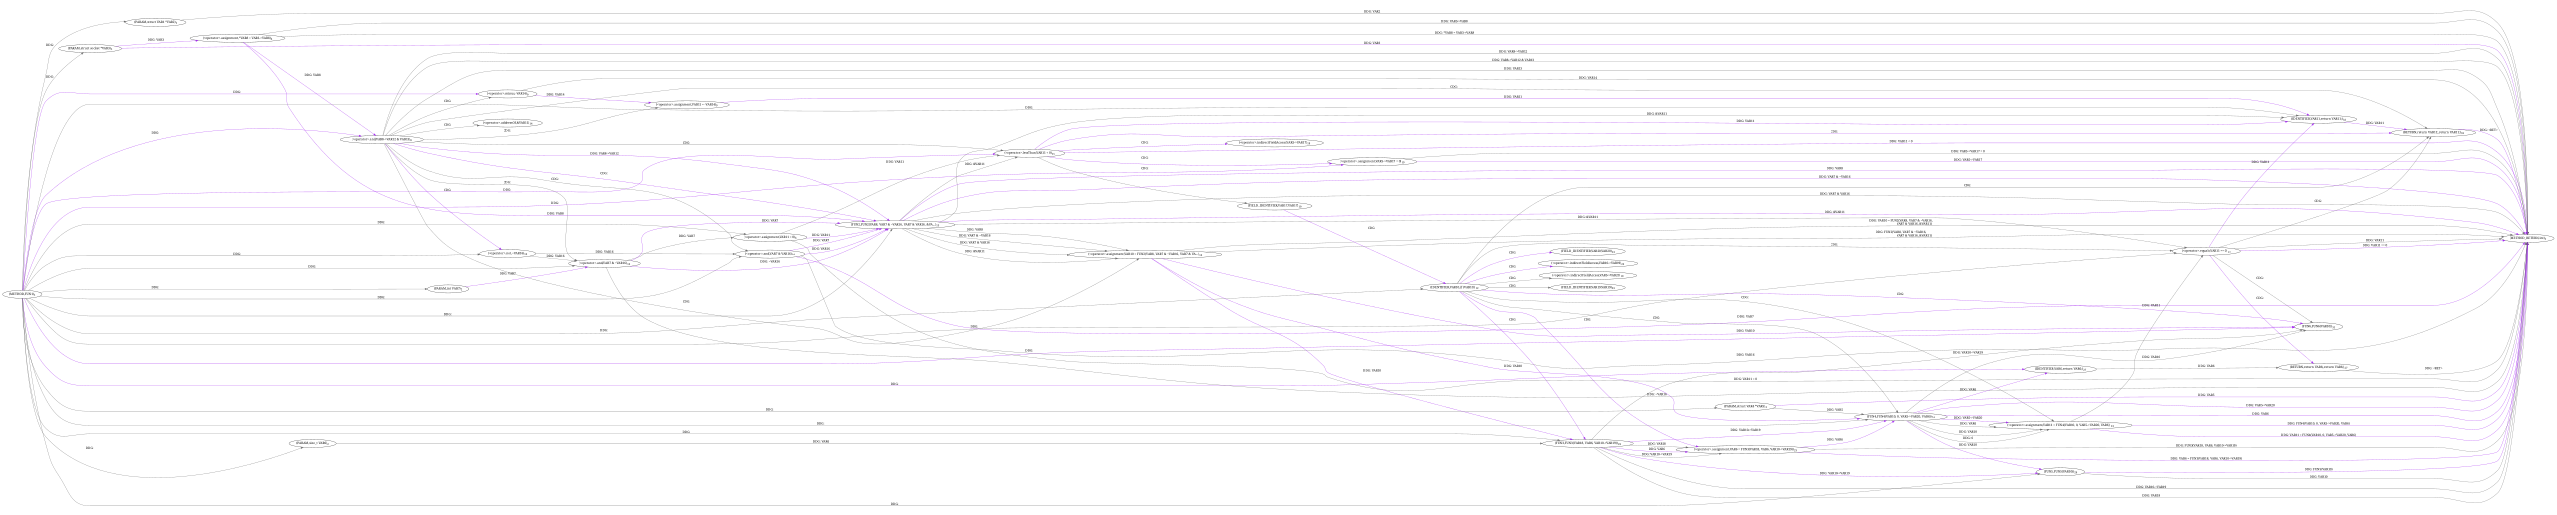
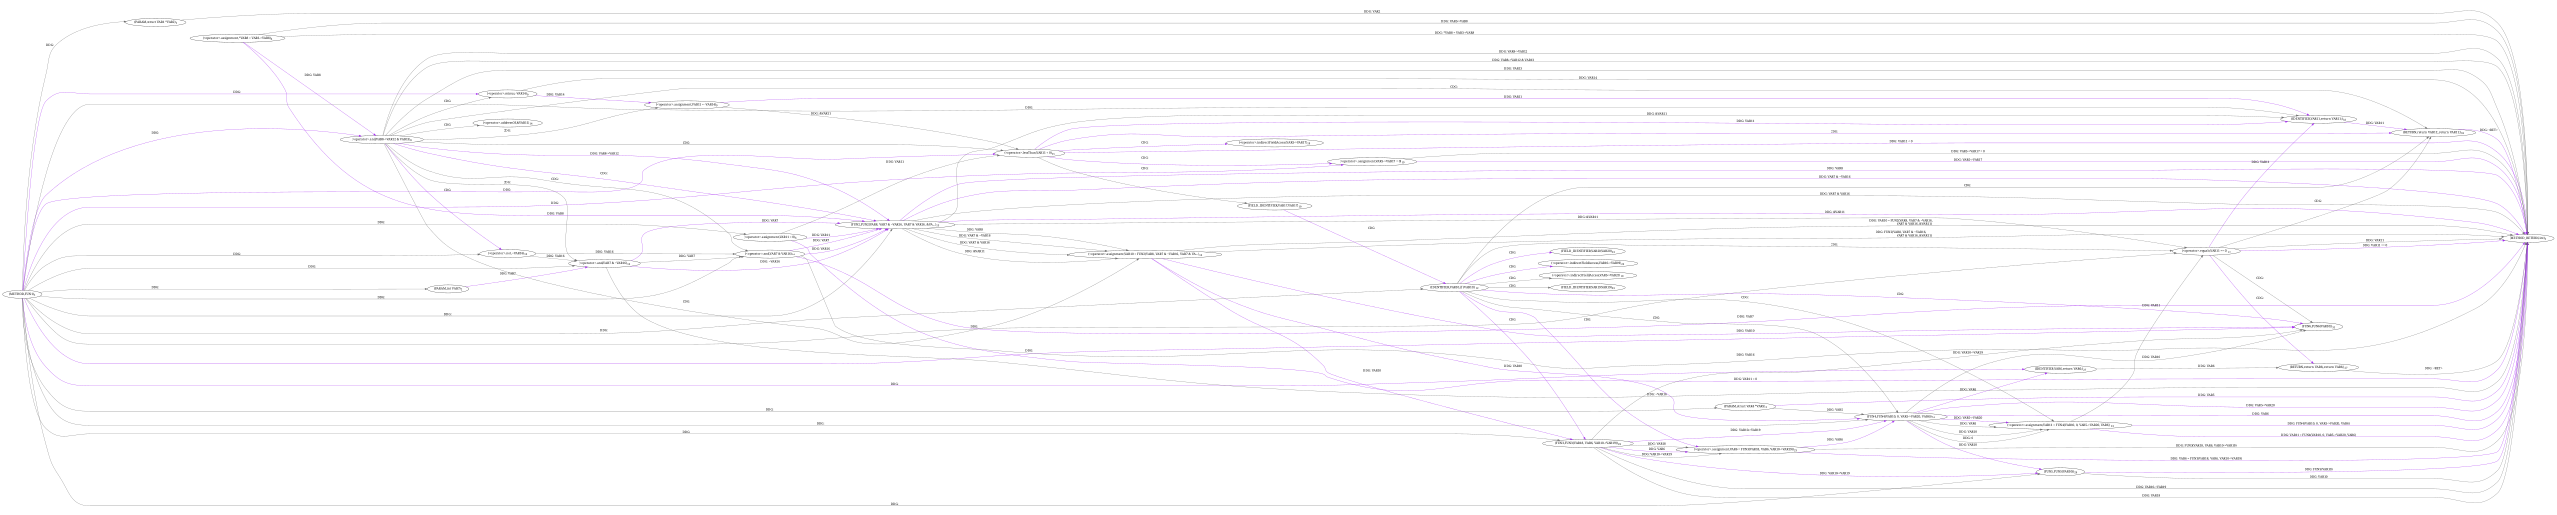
node "(PARAM,struct socket *VAR3)": removed
edge "(FUN2,FUN2(VAR8, VAR7 & ~VAR16, VAR7 & VAR16, &VA...)" -> "(<operator>.lessThan,VAR11 < 0)": now "(<operator>.assignment,VAR11 = -VAR14)" -> "(<operator>.lessThan,VAR11 < 0)"
edge "(<operator>.and,VAR7 & ~VAR16)" -> "(<operator>.assignment,VAR11 = 0)": now "(<operator>.and,VAR7 & ~VAR16)" -> "(<operator>.and,VAR7 & VAR16)"
edge "(<operator>.assignment,VAR11 = 0)" -> "(METHOD_RETURN,int)": color gray40 -> purple
node "(PARAM,size_t VAR6)": removed
